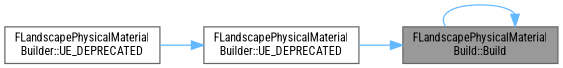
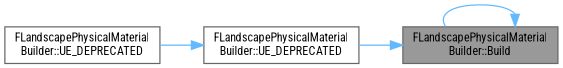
node "FLandscapePhysicalMaterial Build::Build": label "FLandscapePhysicalMaterial Build::Build" -> "FLandscapePhysicalMaterial Builder::Build"
